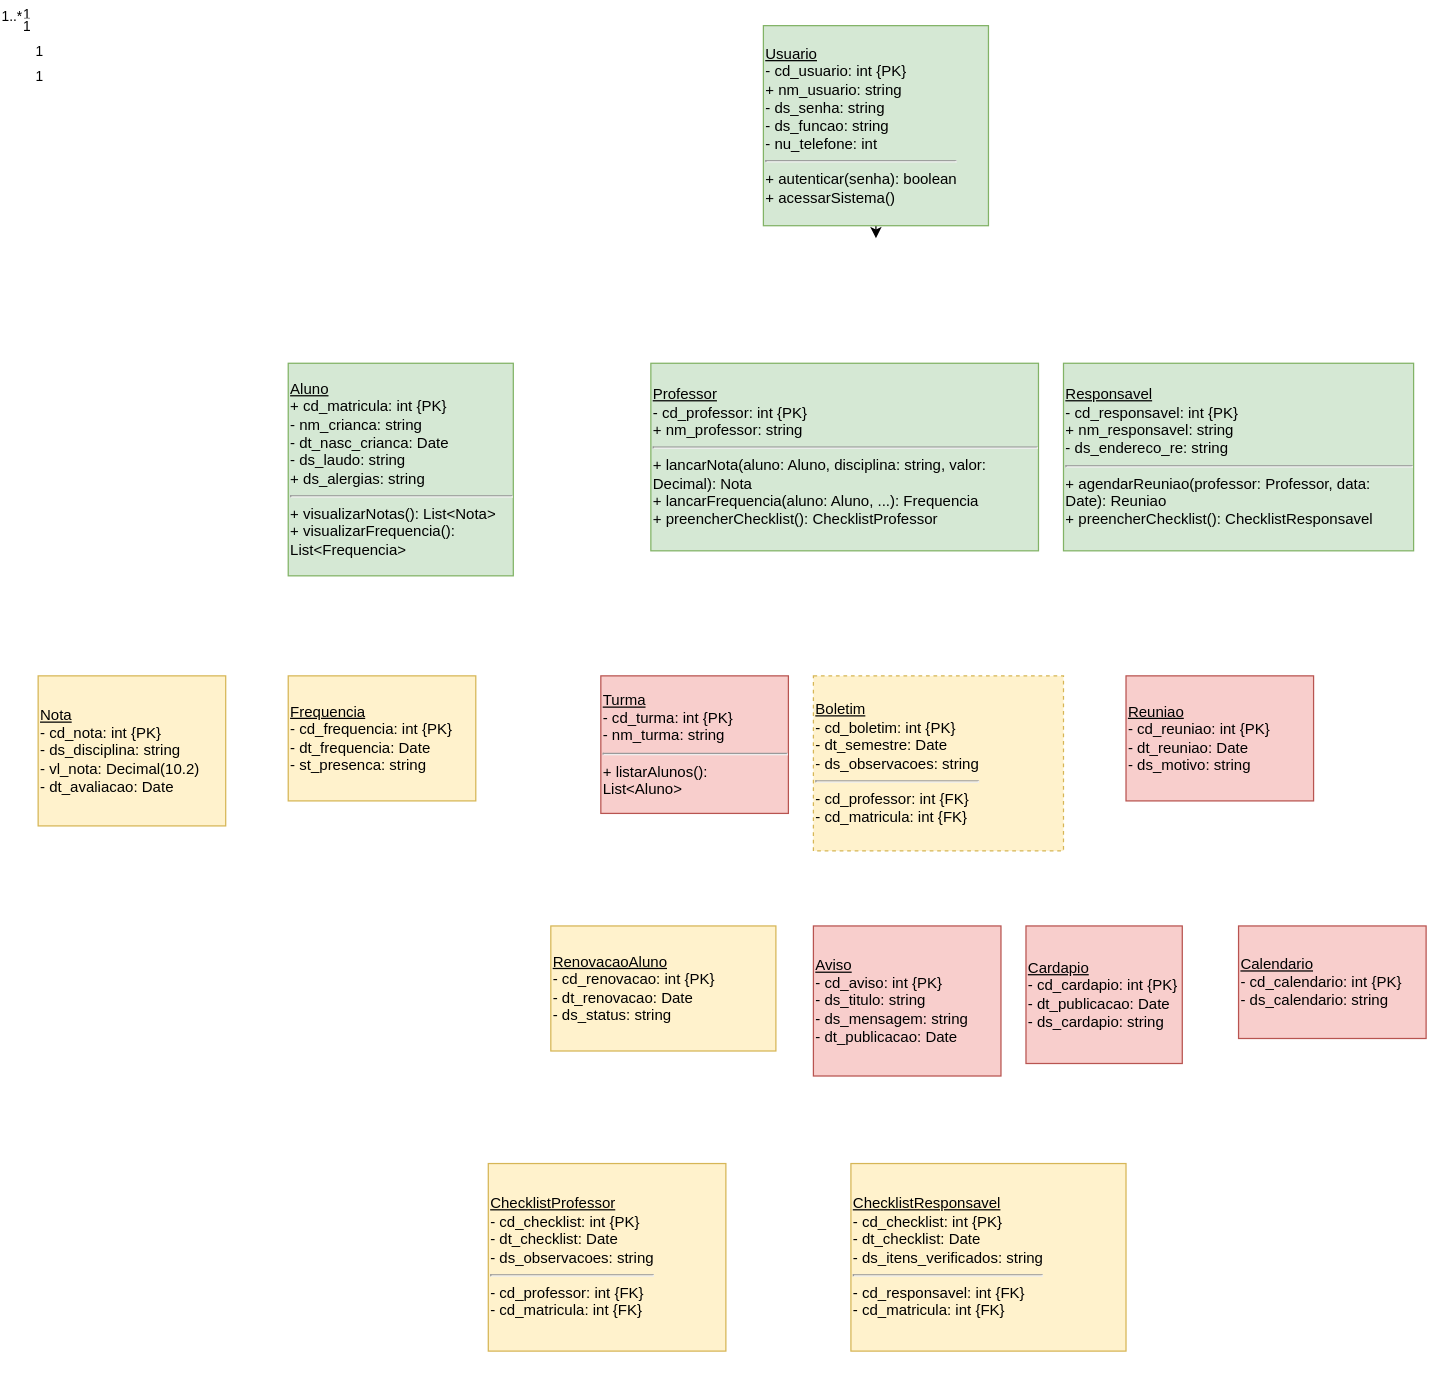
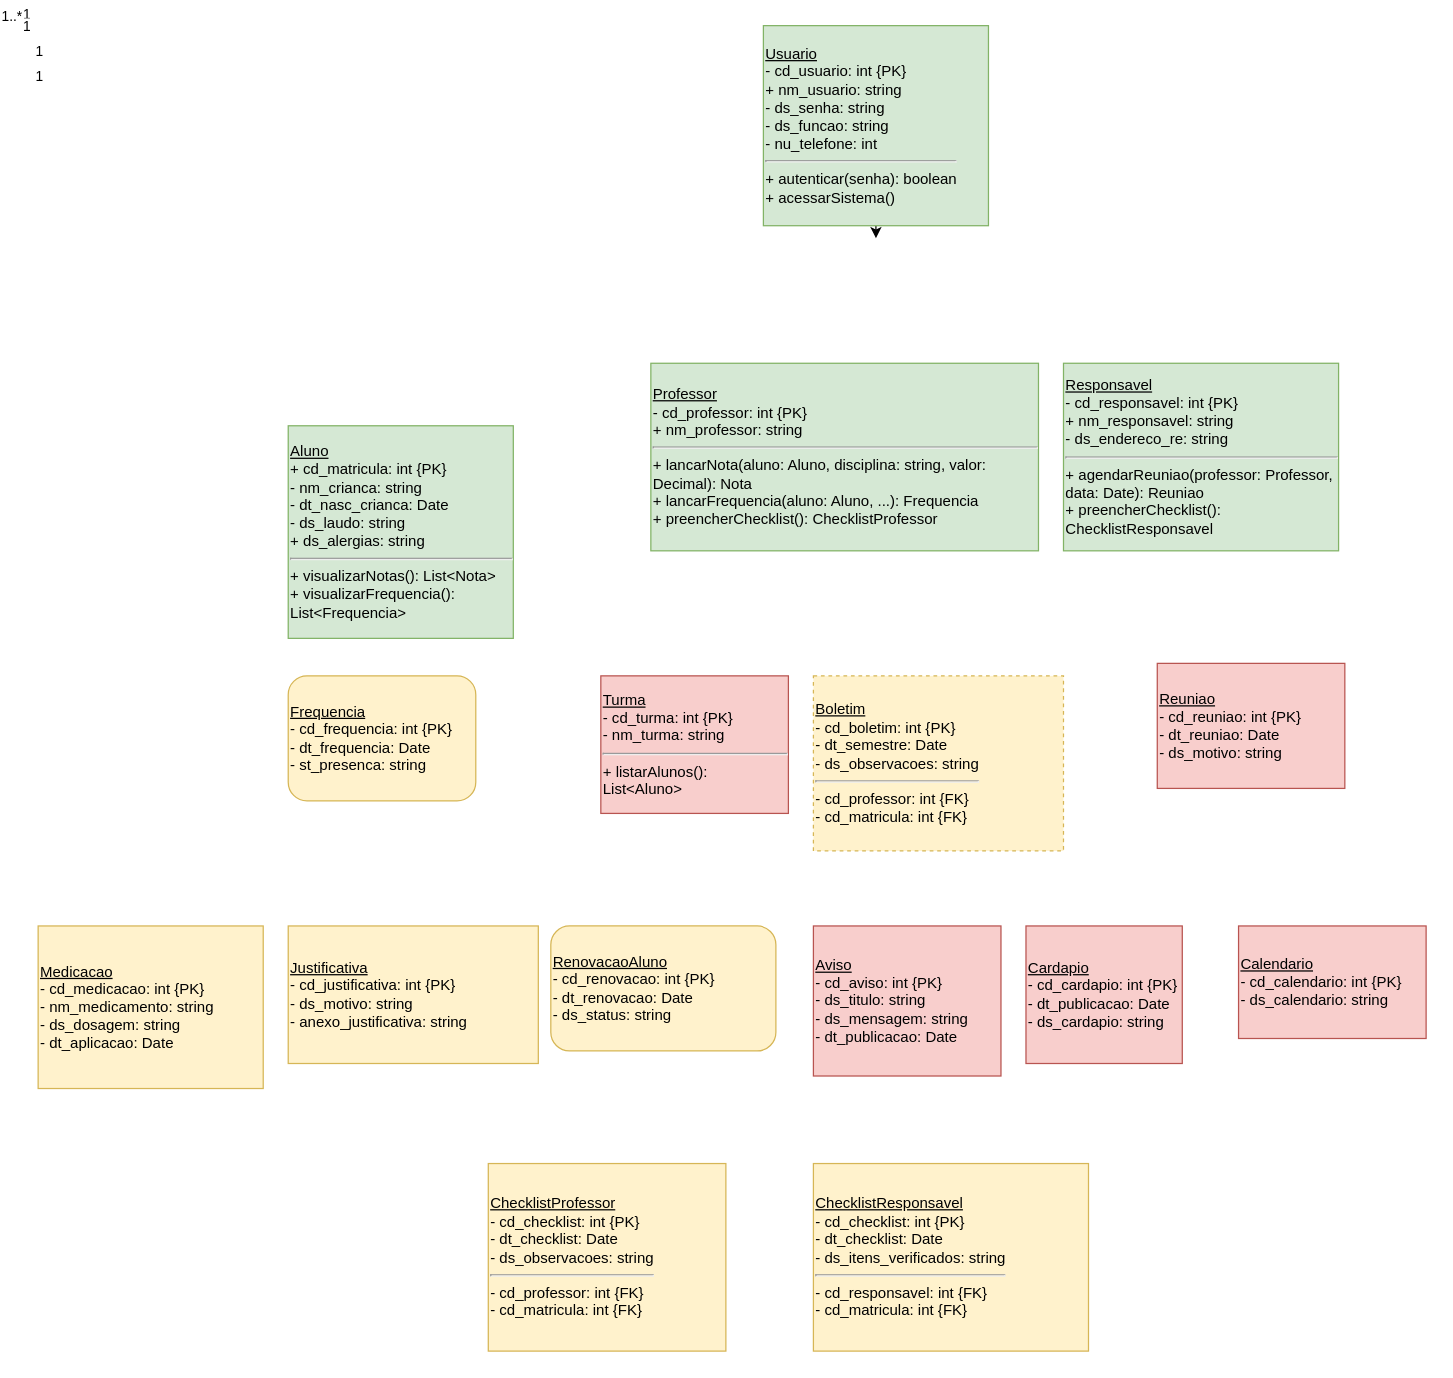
node "Responsavel - cd_responsavel: int {PK} + nm_responsavel: string - ds_endereco_re: string + agendarReuniao(professor: Professor, data: Date): Reuniao + preencherChecklist(): ChecklistResponsavel": size 350x188 -> 275x188
node "Aluno + cd_matricula: int {PK} - nm_crianca: string - dt_nasc_crianca: Date - ds_laudo: string + ds_alergias: string + visualizarNotas(): List<Nota> + visualizarFrequencia(): List<Frequencia>": moved (401, 469) -> (401, 532)
node "Frequencia - cd_frequencia: int {PK} - dt_frequencia: Date - st_presenca: string": shape rectangle -> rounded rectangle
node "Reuniao - cd_reuniao: int {PK} - dt_reuniao: Date - ds_motivo: string": moved (1219, 738) -> (1251, 726)
node "Nota - cd_nota: int {PK} - ds_disciplina: string - vl_nota: Decimal(10.2) - dt_avaliacao: Date": removed
node "RenovacaoAluno - cd_renovacao: int {PK} - dt_renovacao: Date - ds_status: string": shape rectangle -> rounded rectangle
node "Justificativa - cd_justificativa: int {PK} - ds_motivo: string - anexo_justificativa: string": added
node "Medicacao - cd_medicacao: int {PK} - nm_medicamento: string - ds_dosagem: string - dt_aplicacao: Date": added
node "ChecklistResponsavel - cd_checklist: int {PK} - dt_checklist: Date - ds_itens_verificados: string - cd_responsavel: int {FK} - cd_matricula: int {FK}": moved (988, 1257) -> (951, 1257)
